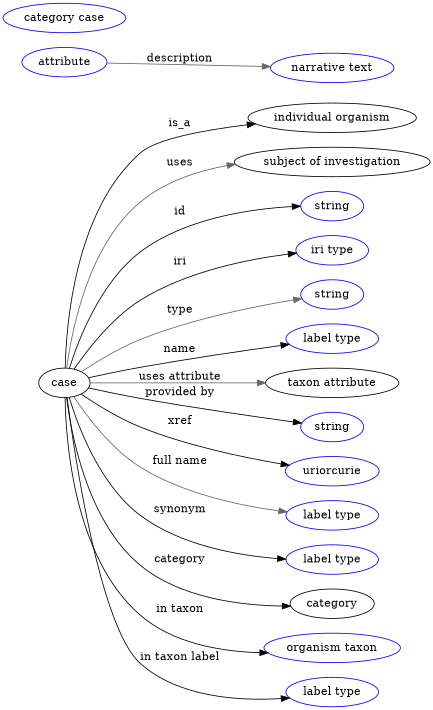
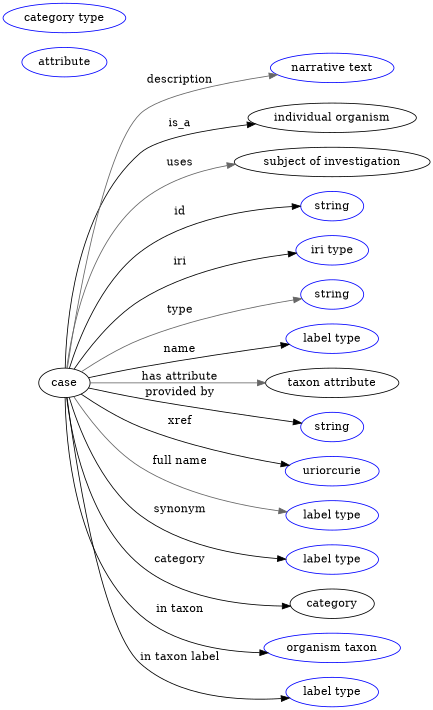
node "category case": label "category case" -> "category type"
edge "attribute" -> "narrative text": now "case" -> "narrative text"
edge "case" -> "taxon attribute": label "uses attribute" -> "has attribute"
